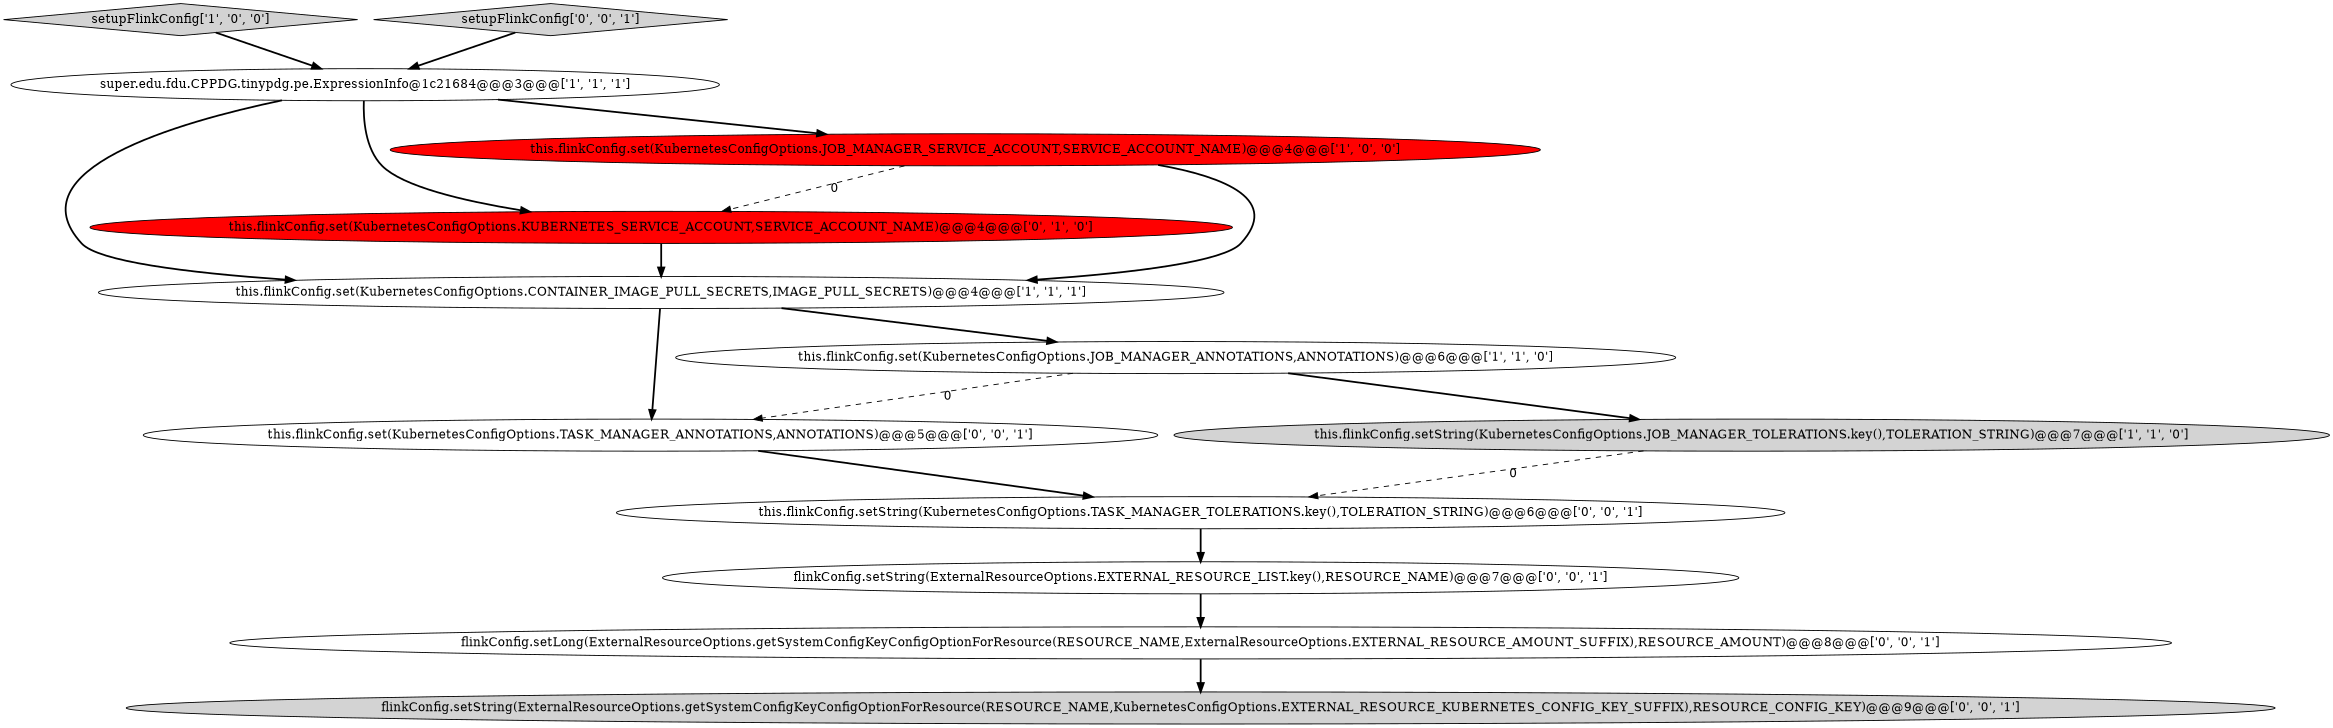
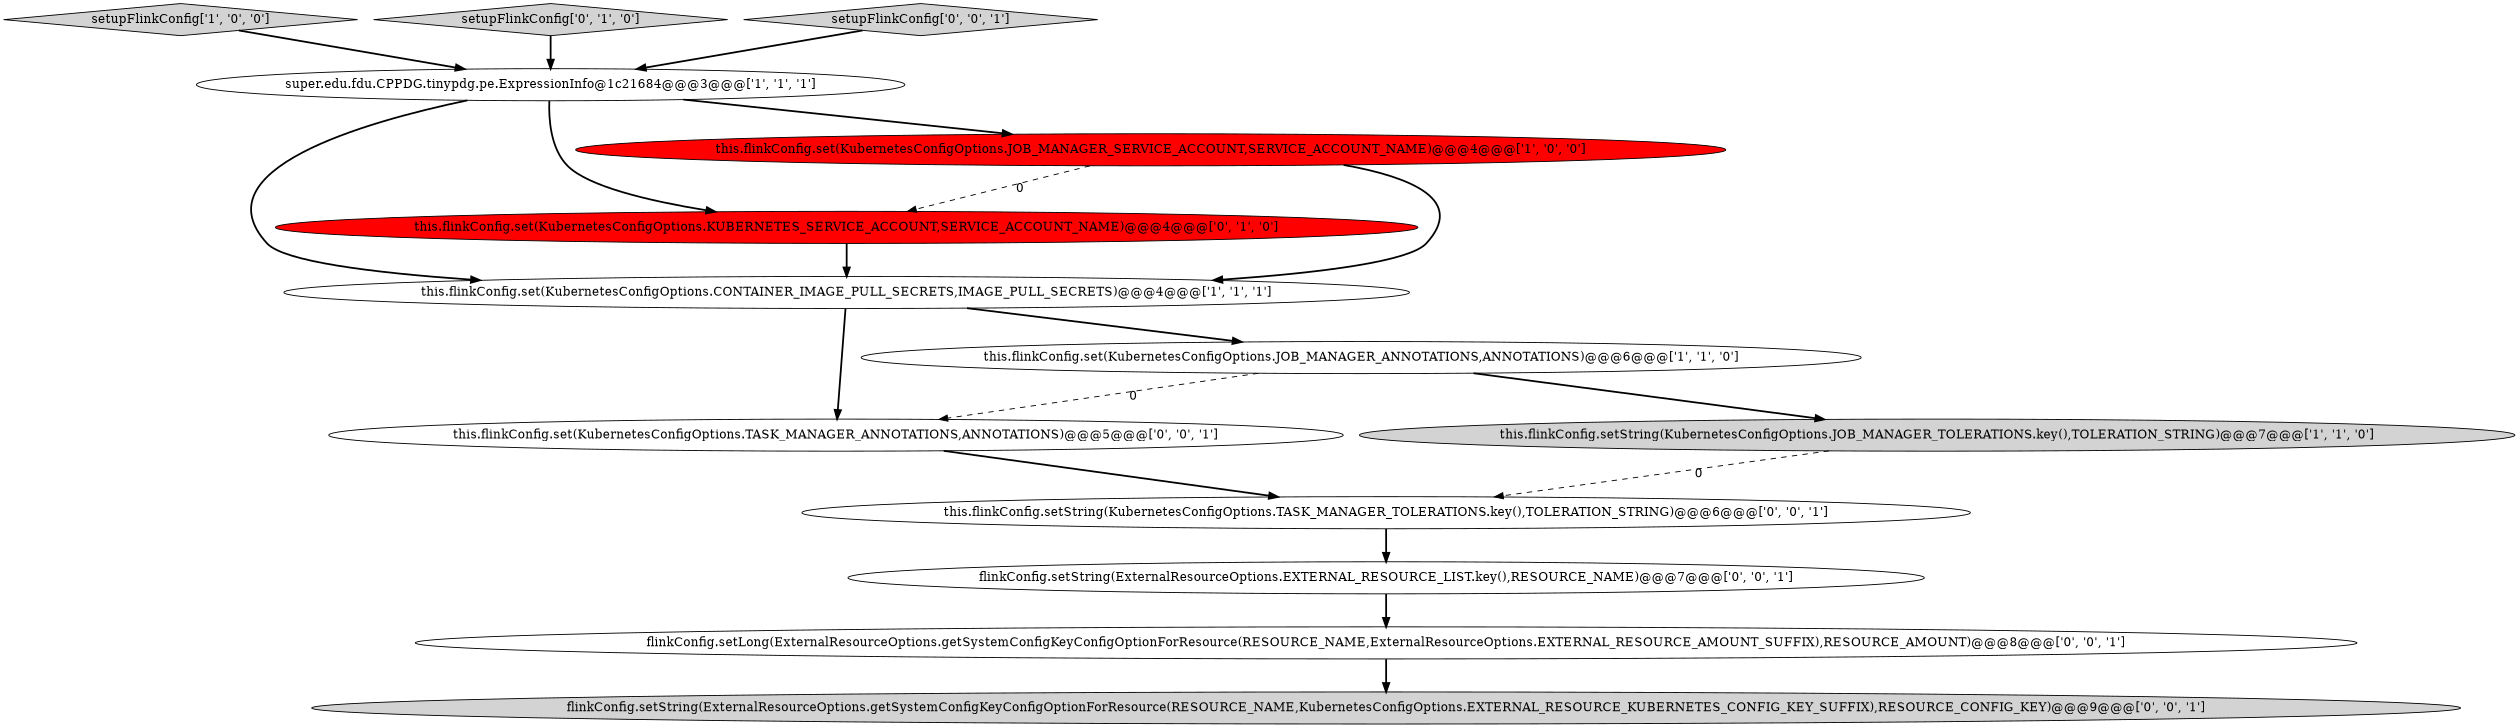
node "setupFlinkConfig['0', '1', '0']": added
